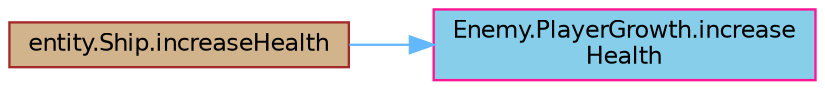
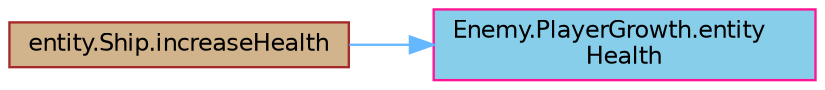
node "Enemy.PlayerGrowth.increase Health": label "Enemy.PlayerGrowth.increase Health" -> "Enemy.PlayerGrowth.entity Health"
